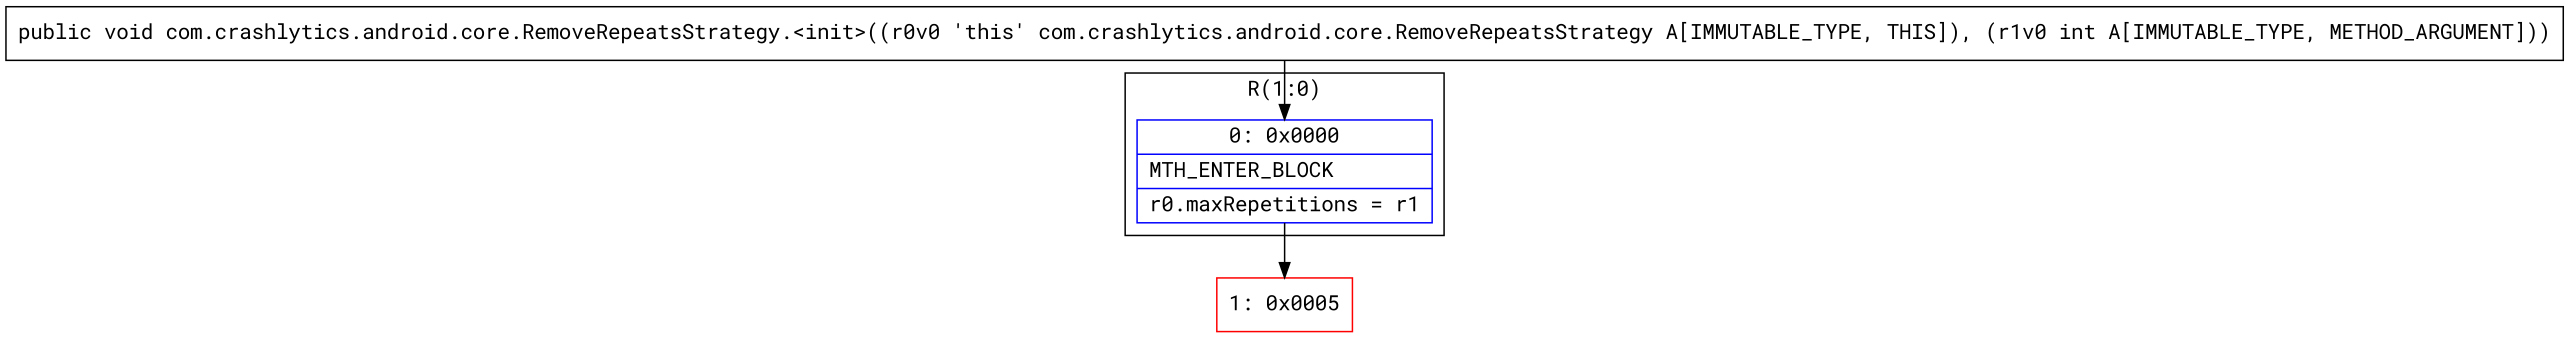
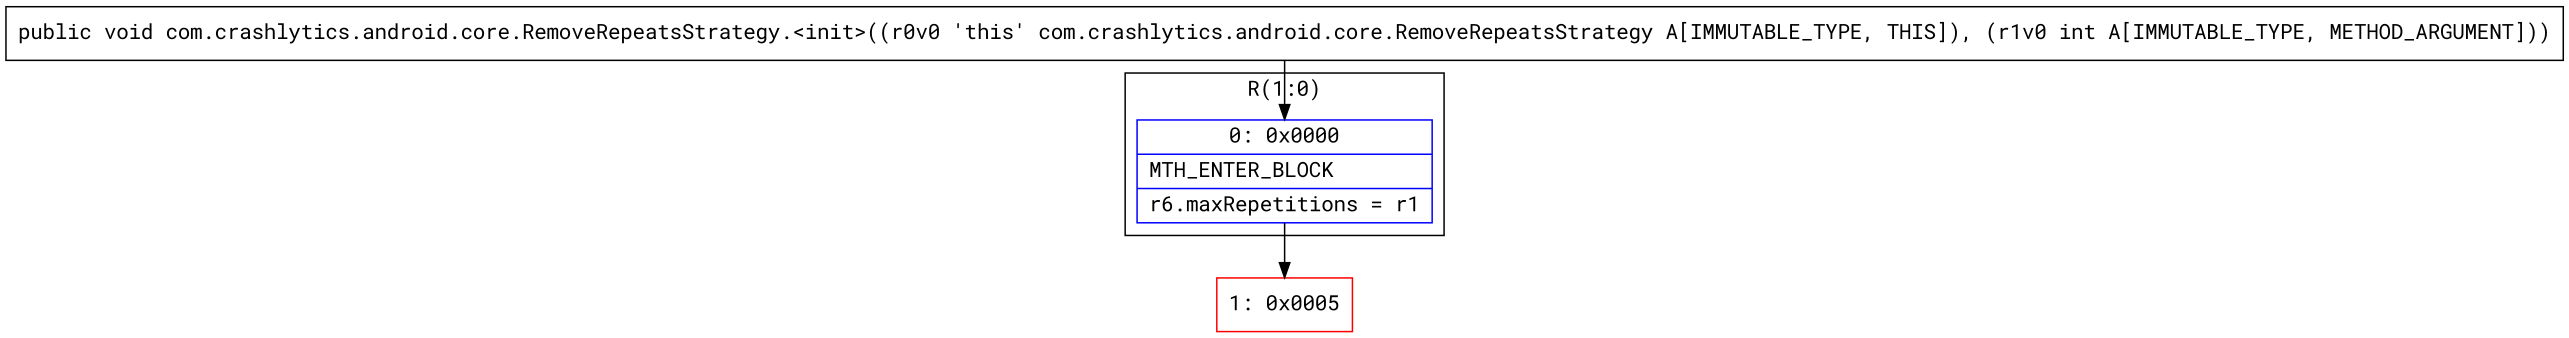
node "0: 0x0000": text "r0.maxRepetitions = r1" -> "r6.maxRepetitions = r1"
